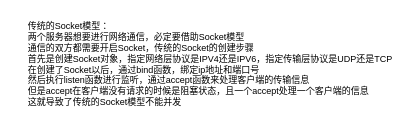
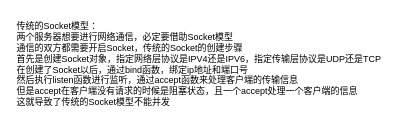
node "传统的Socket模型： 两个服务器想要进行网络通信，必定要借助Socket模型 通信的双方都需要开启Socket，传统的Socket的创建步骤 首先是创建Socket对象，指定网络层协议是IPV4还是IPV6，指定传输层协议是UDP还是TCP 在创建了Socket以后，通过bind函数，绑定ip地址和端口号 然后执行listen函数进行监听，通过accept函数来处理客户端的传输信息 但是accept在客户端没有请求的时候是阻塞状态，且一个accept处理一个客户端的信息 这就导致了传统的Socket模型不能并发": moved (218, 64) -> (207, 64)
